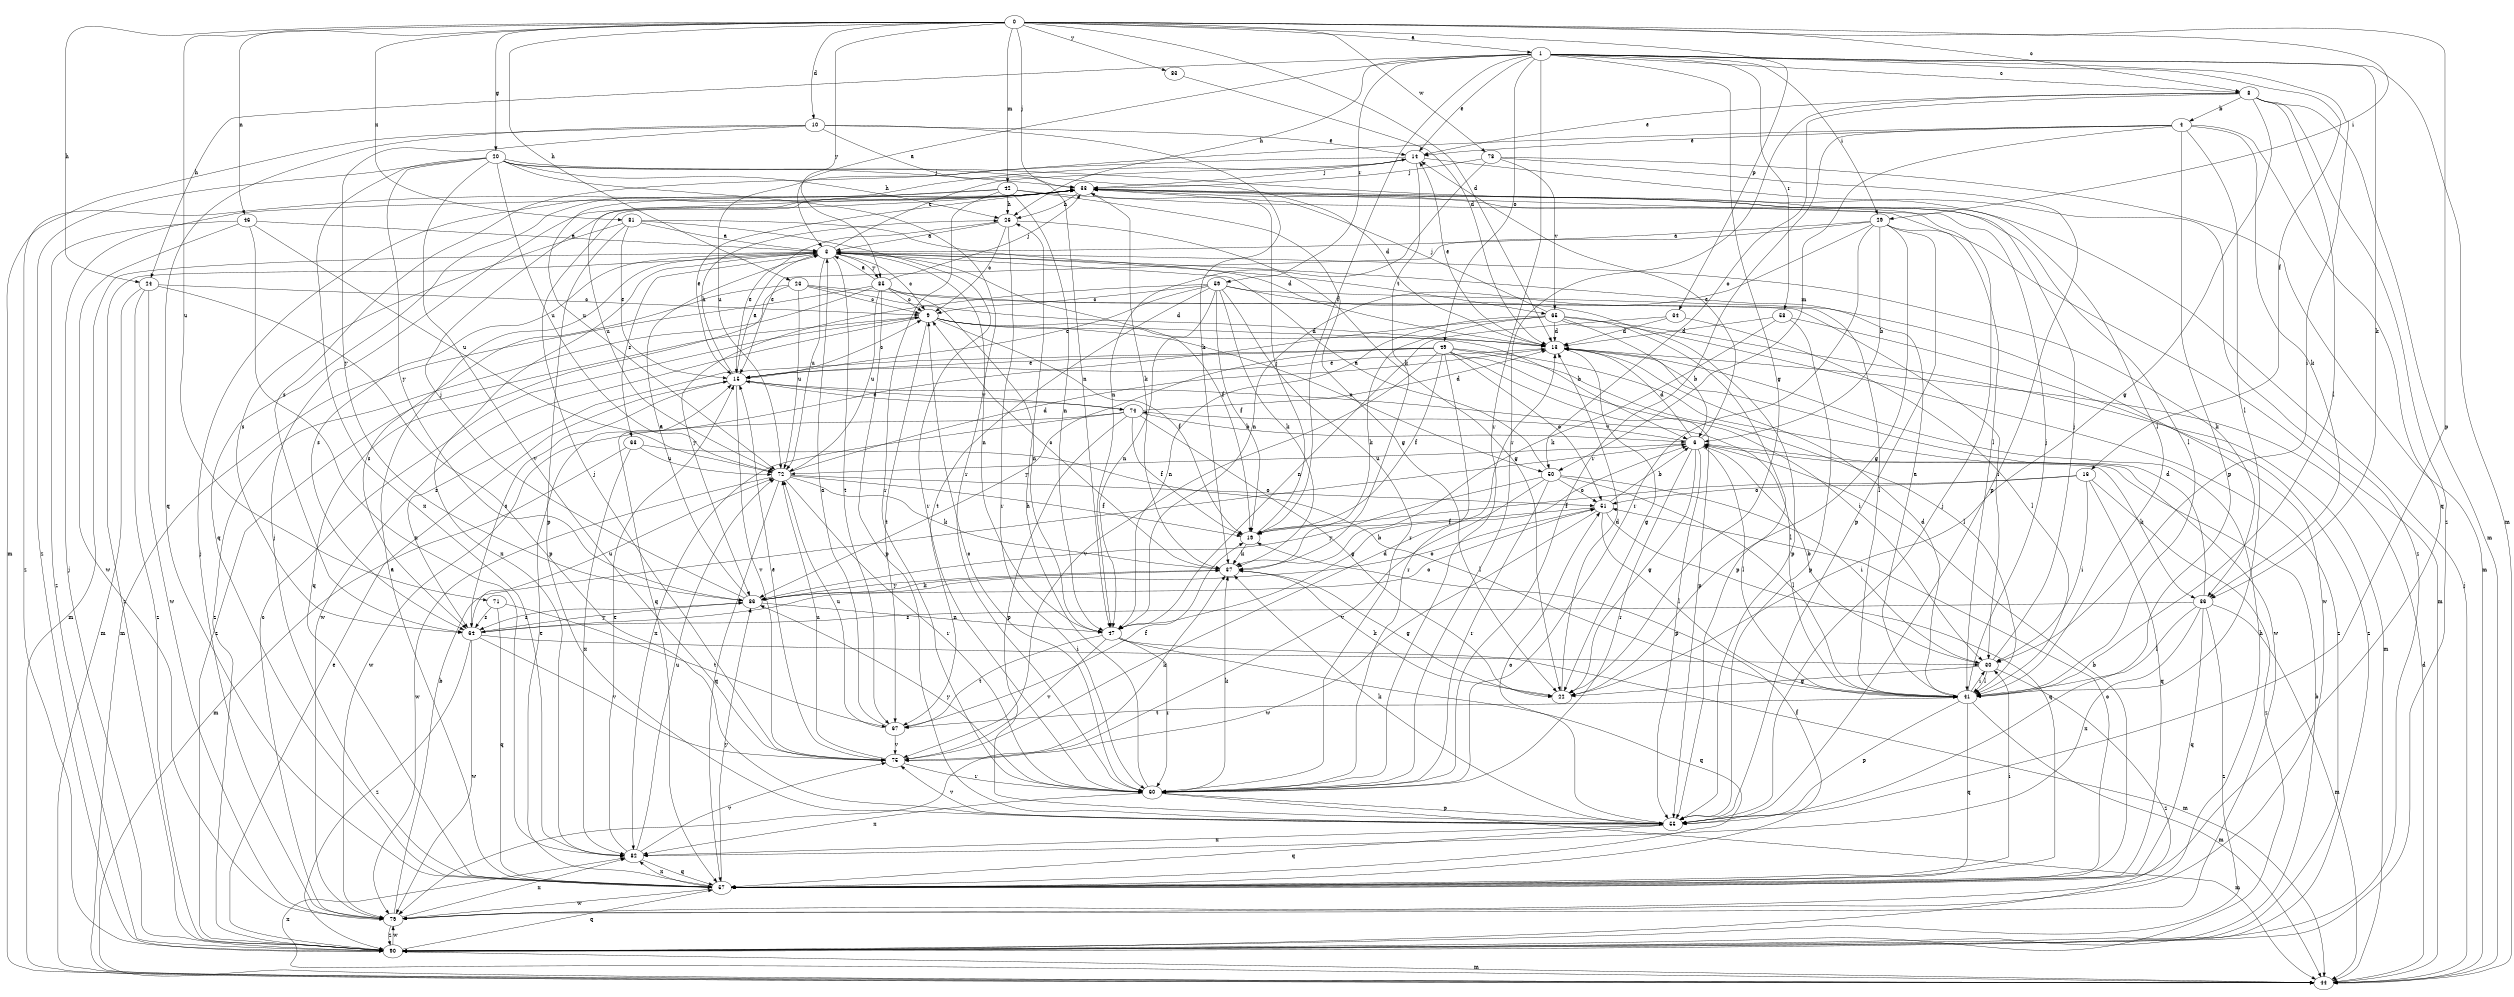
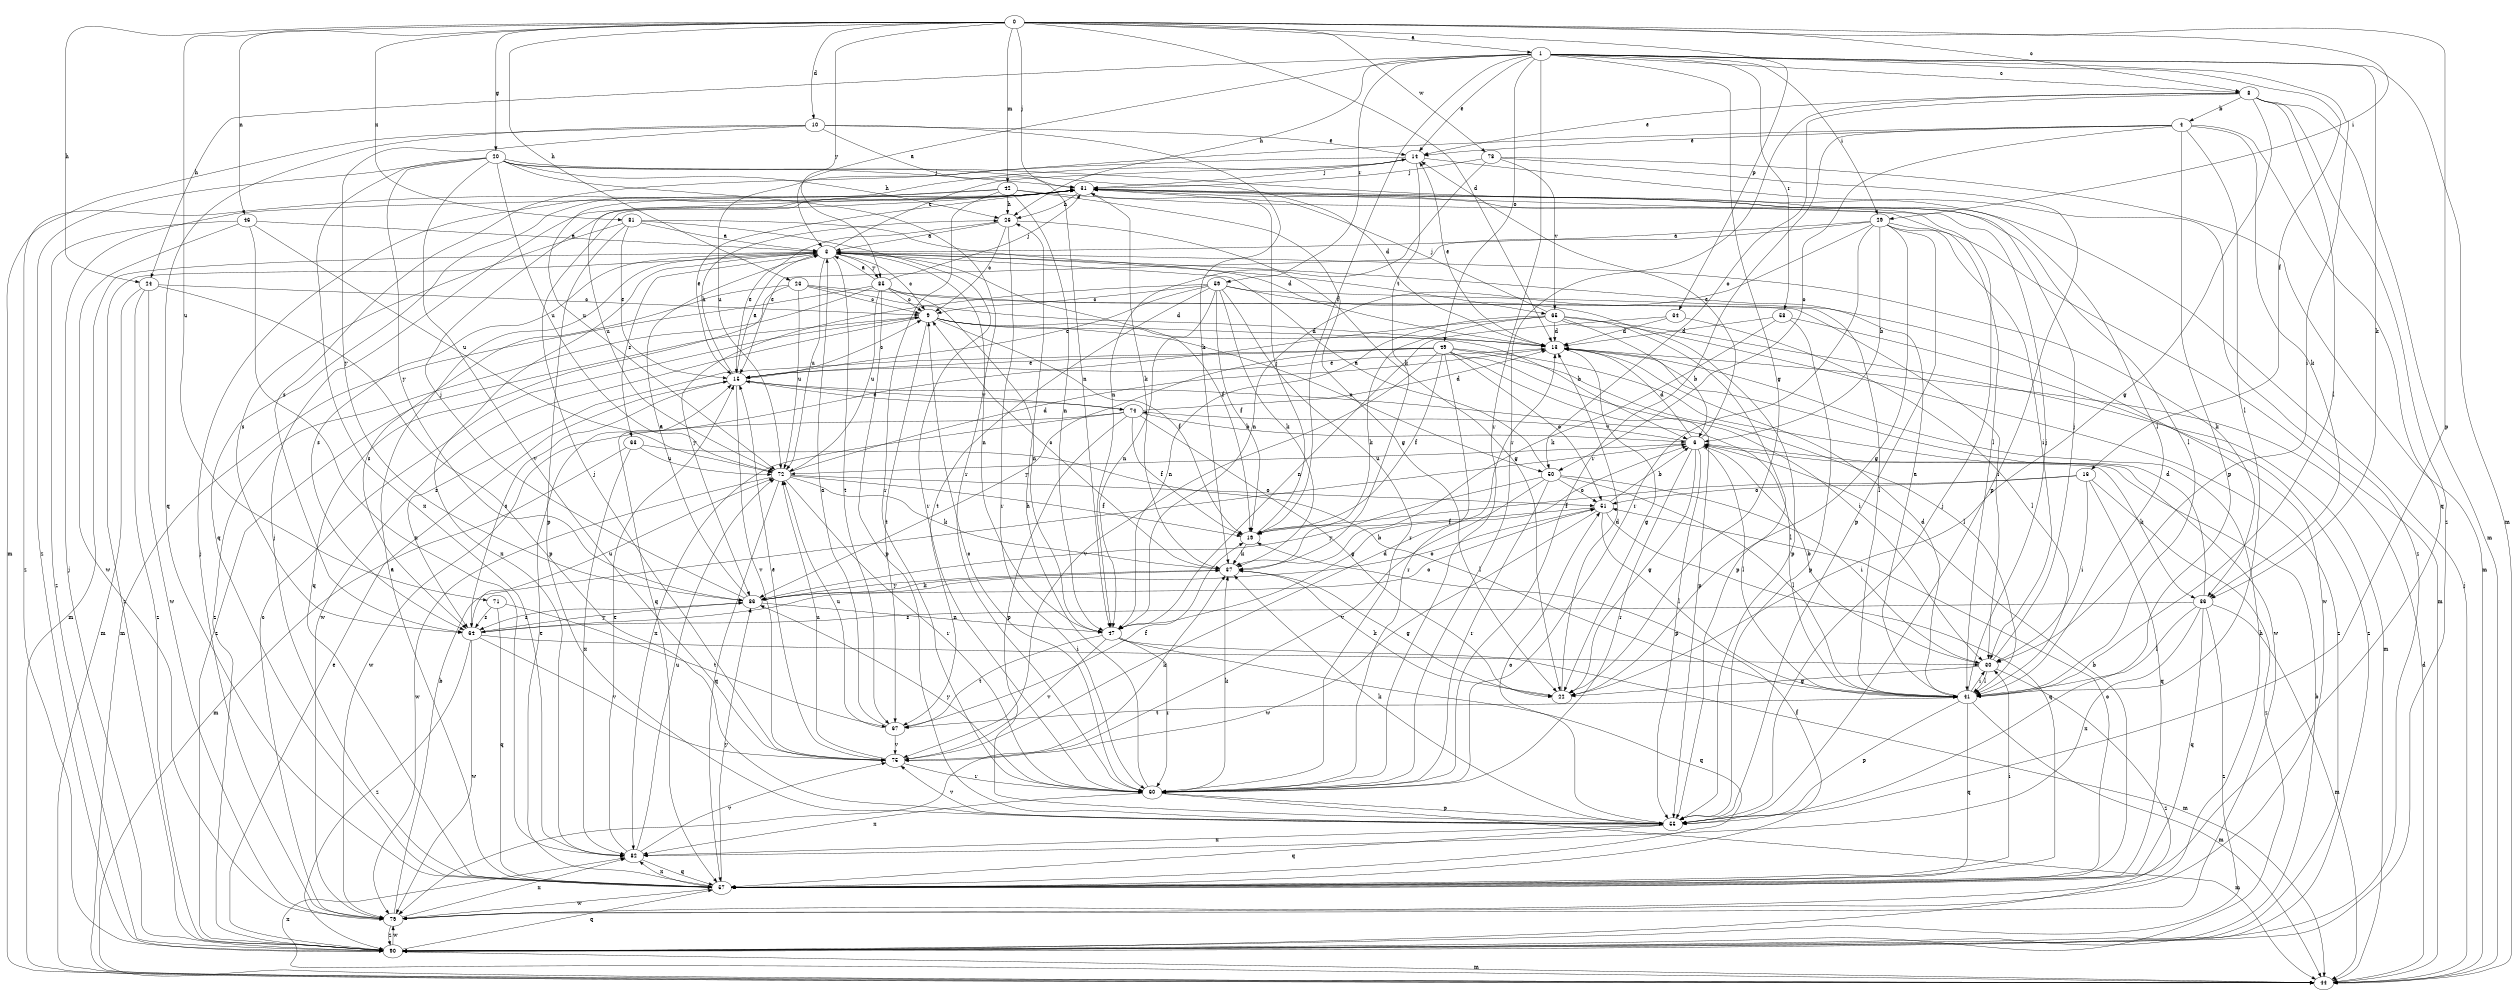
node "83": removed
node "33": label "33" -> "31"
edge "4" -> "50": label "m" -> "o"
edge "29" -> "30": added, label "i"
